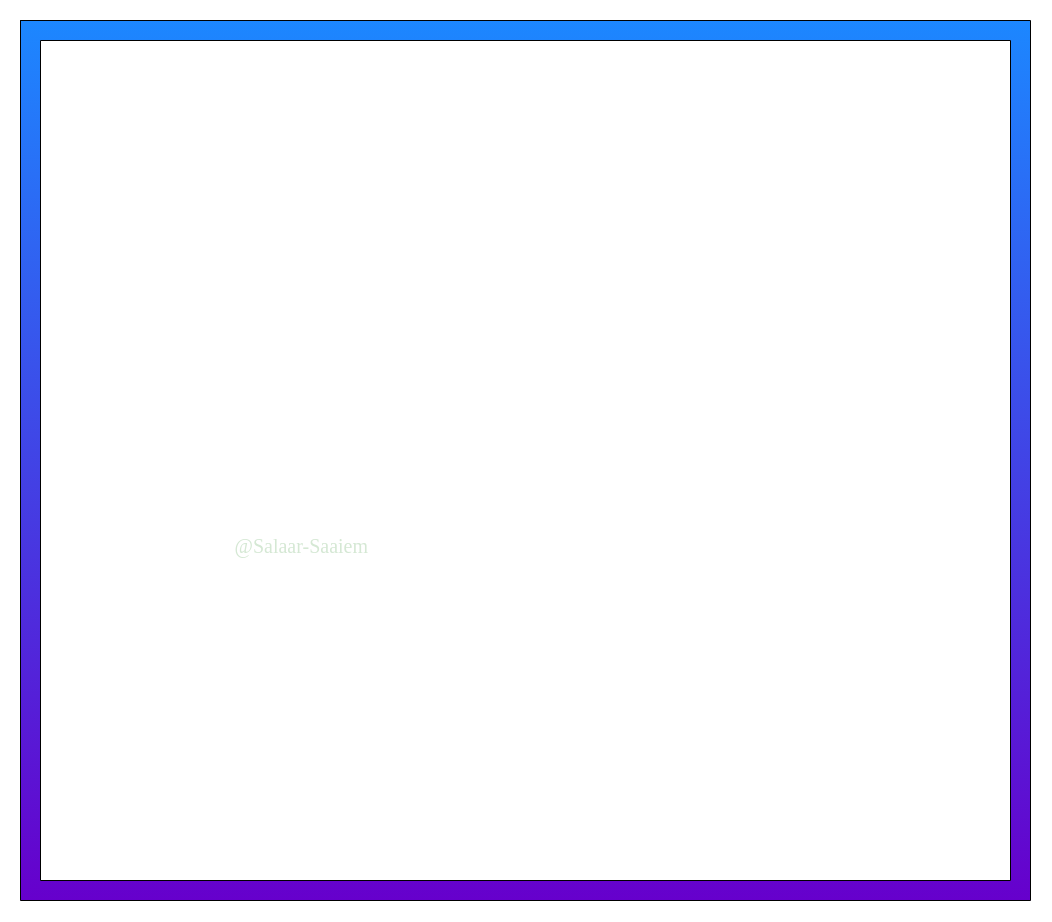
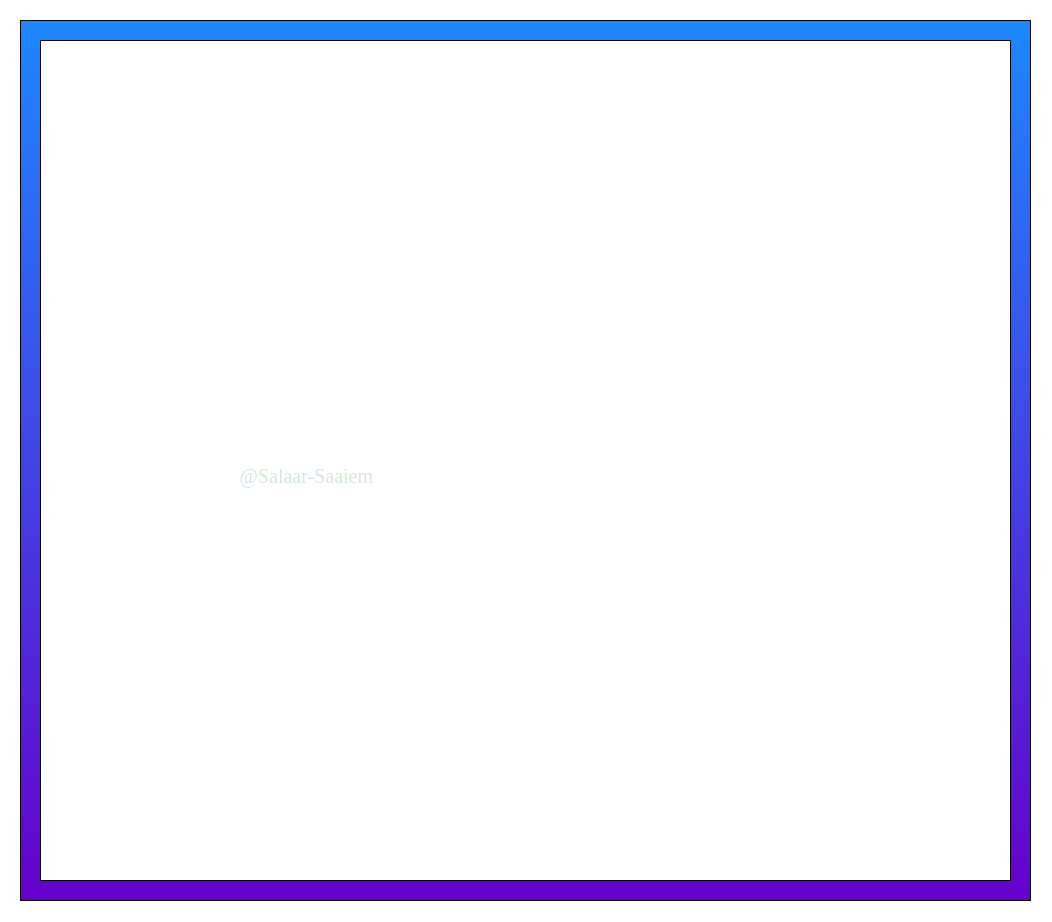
node "@Salaar-Saaiem": moved (251, 546) -> (256, 476)
